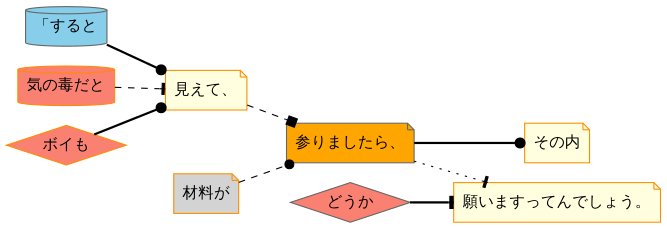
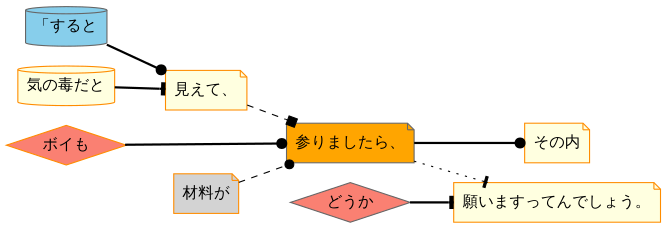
node "気の毒だと": fillcolor salmon -> lightyellow
edge "気の毒だと" -> "見えて、": style dashed -> bold
edge "ボイも" -> "見えて、": now "ボイも" -> "参りましたら、"
